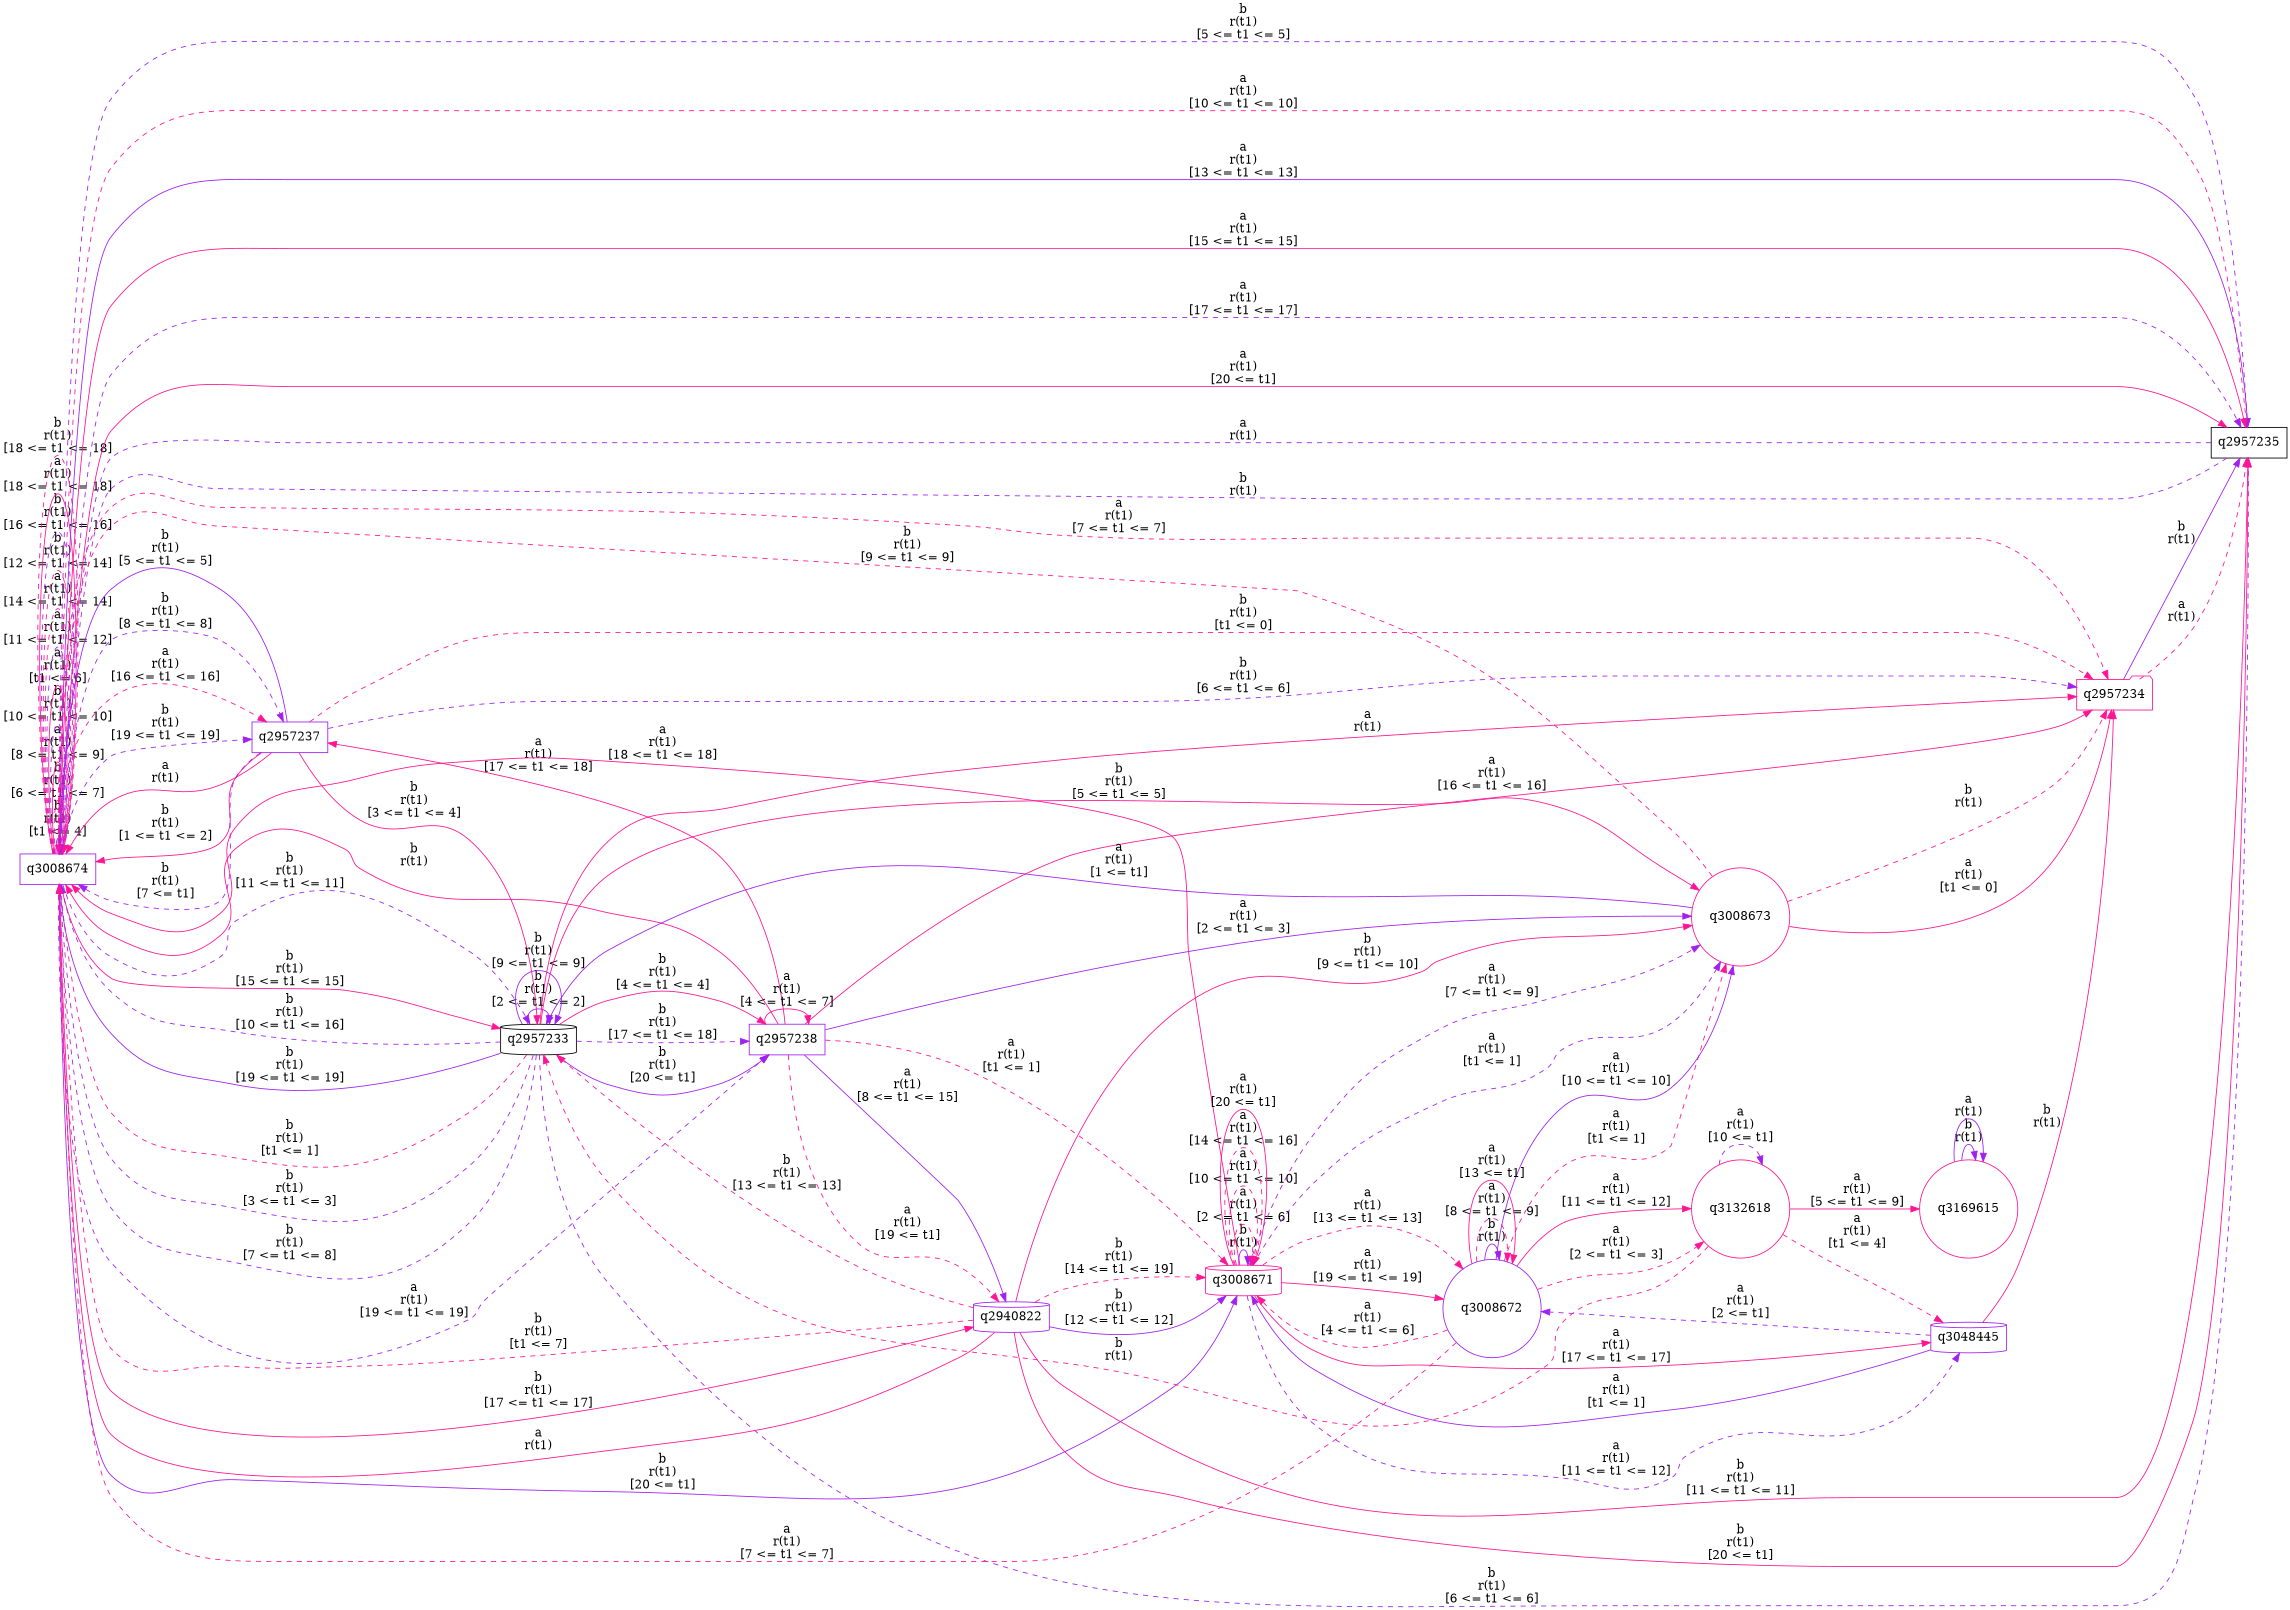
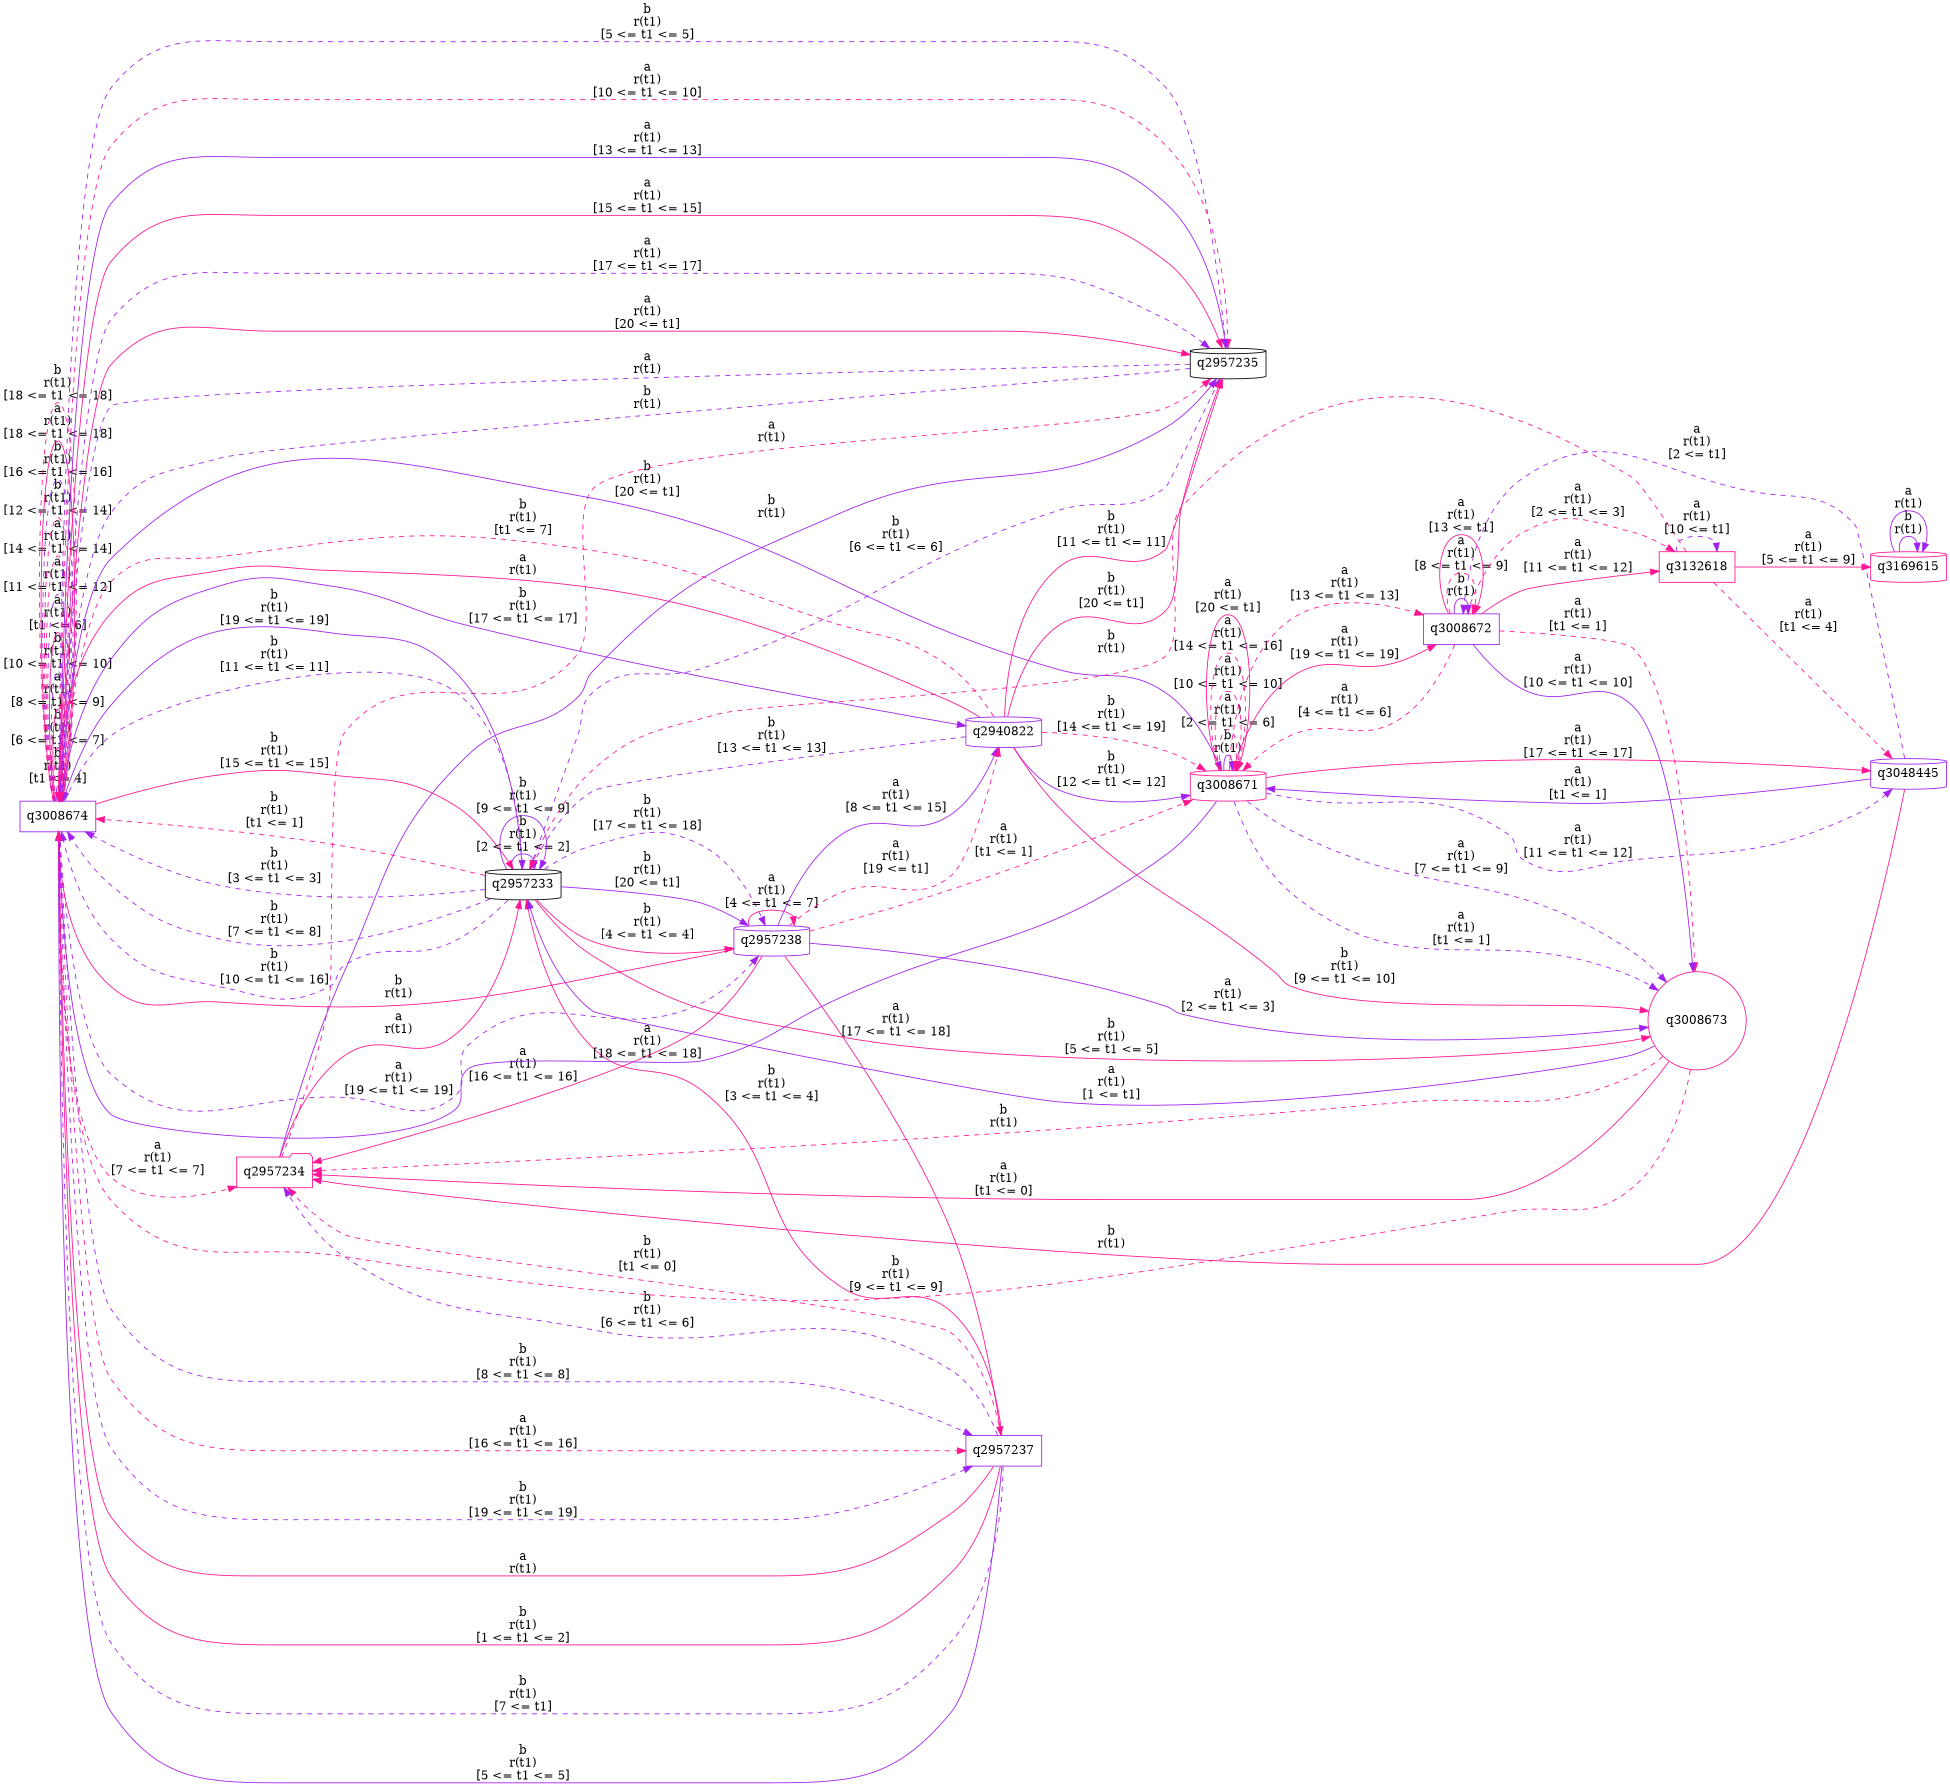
node "q2957235": shape box -> cylinder
edge "q2957233" -> "q2957234": reversed
edge "q3008671" -> "q3008674": color deeppink -> purple
node "q2957238": shape box -> cylinder
edge "q2940822" -> "q2957233": color deeppink -> purple
node "q3132618": shape circle -> box
node "q3169615": shape circle -> cylinder
node "q3008672": shape circle -> box
edge "q3008674" -> "q2940822": color deeppink -> purple
edge "q3008672" -> "q3008674": removed, label "a r(t1) [7 <= t1 <= 7]"
